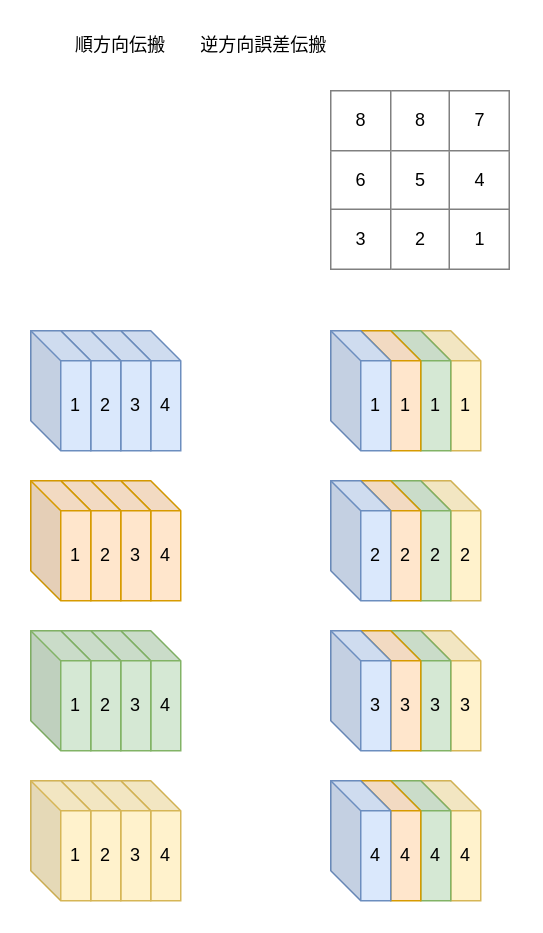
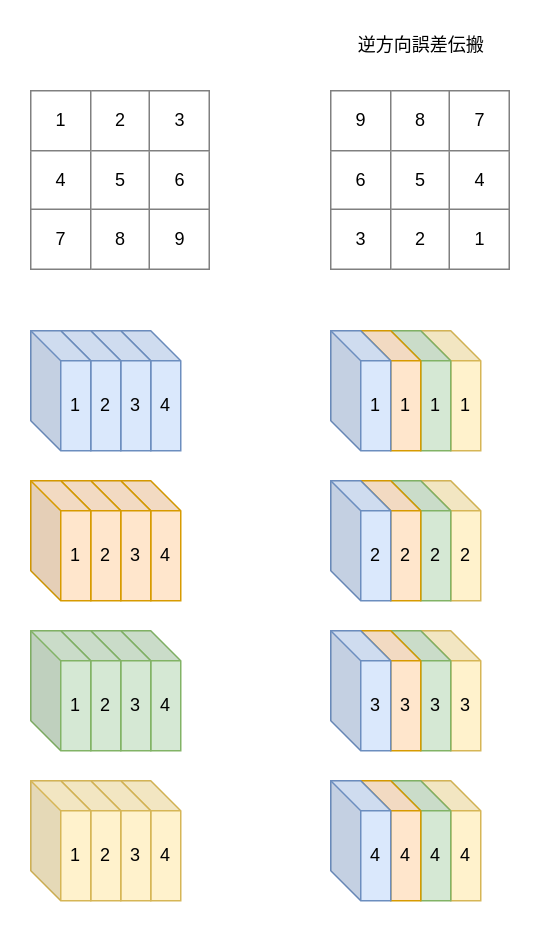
node "順方向伝搬": removed
node "逆方向誤差伝搬": moved (263, 46) -> (421, 46)
node "8 8 7 6 5 4 3 2 1": label "8 8 7 6 5 4 3 2 1" -> "9 8 7 6 5 4 3 2 1"
node "1 2 3 4 5 6 7 8 9": added
